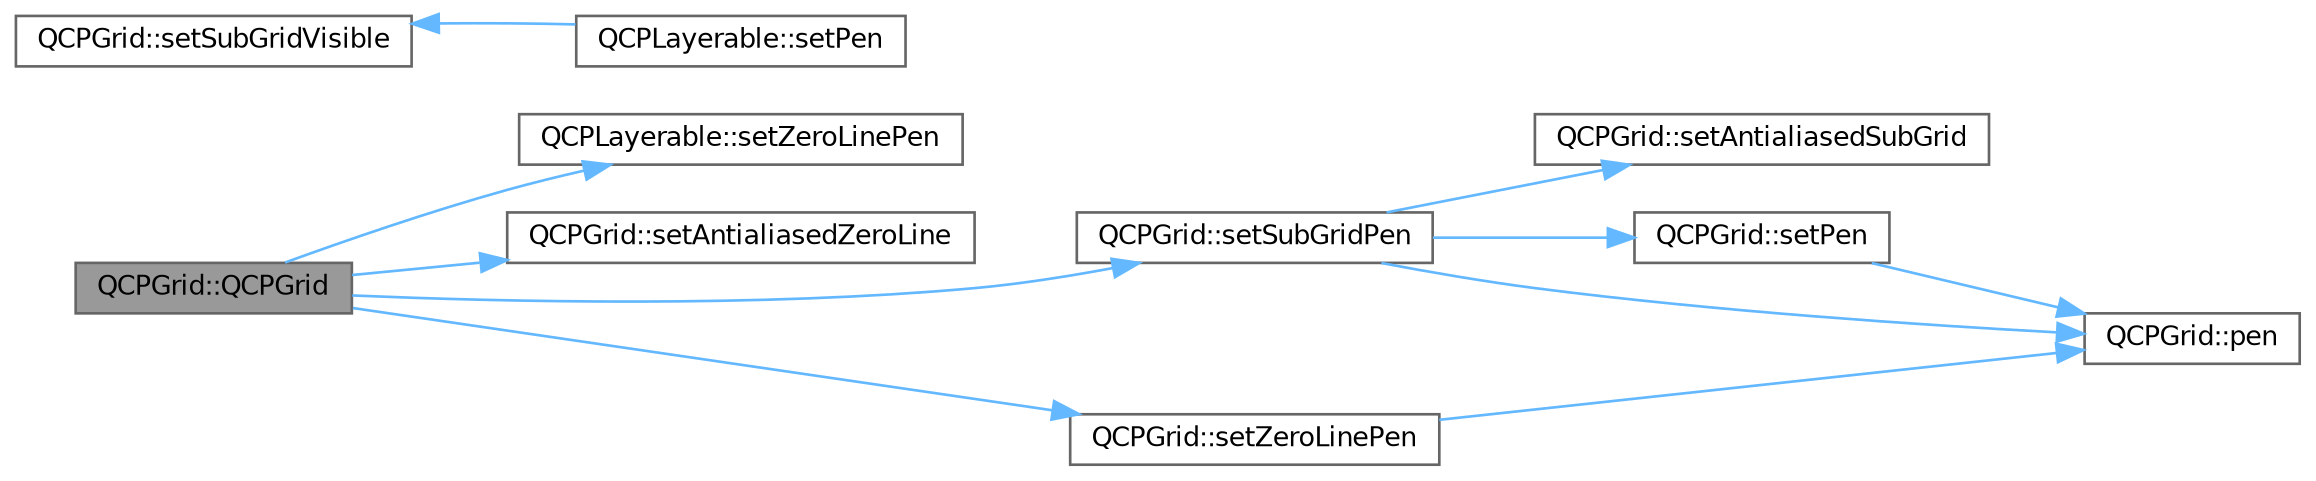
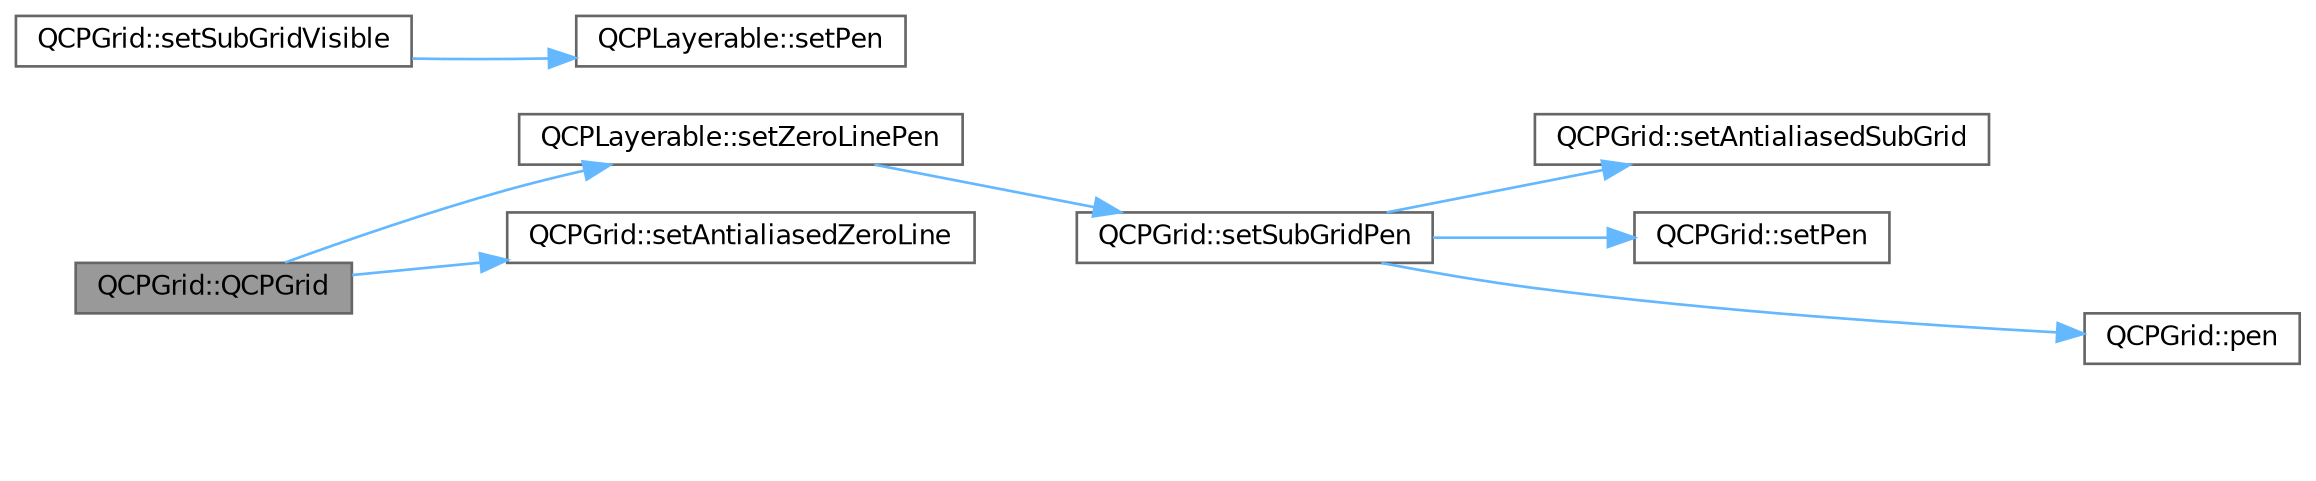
edge "QCPLayerable::setPen" -> "QCPGrid::setSubGridVisible": reversed
edge "QCPGrid::setPen" -> "QCPGrid::pen": removed
edge "QCPGrid::QCPGrid" -> "QCPGrid::setSubGridPen": now "QCPLayerable::setZeroLinePen" -> "QCPGrid::setSubGridPen"
node "QCPGrid::setZeroLinePen": removed
